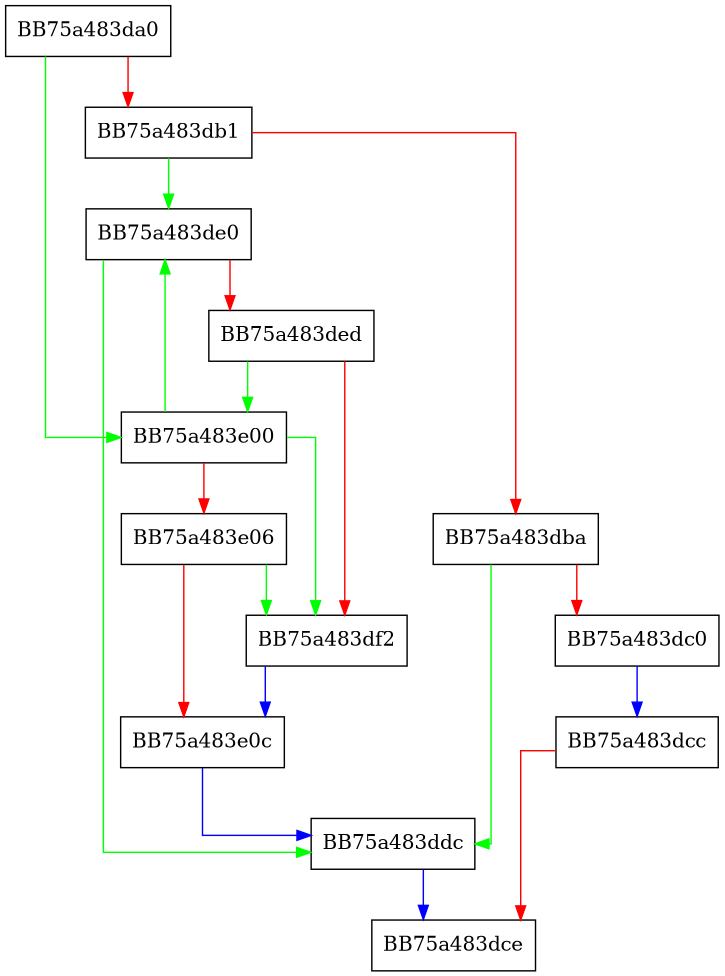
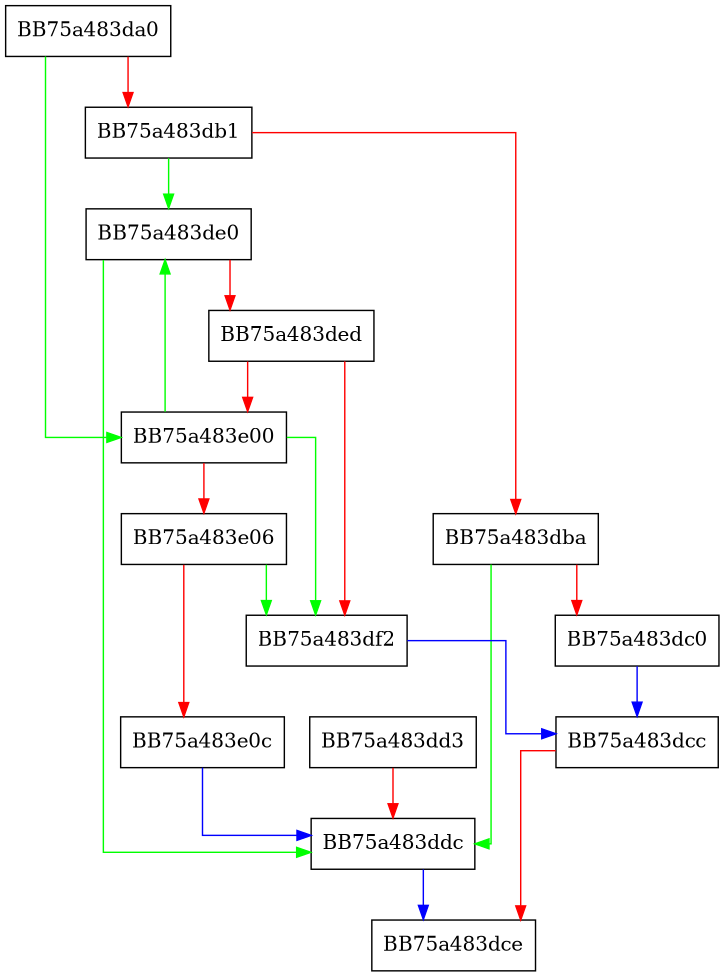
edge "BB75a483ded" -> "BB75a483e00": color green -> red
edge "BB75a483df2" -> "BB75a483e0c": now "BB75a483df2" -> "BB75a483dcc"
node "BB75a483dd3": added
